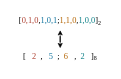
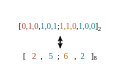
node "[0,1,0,1,0,1;1,1,0,1,0,0]2": moved (60, 21) -> (60, 27)
